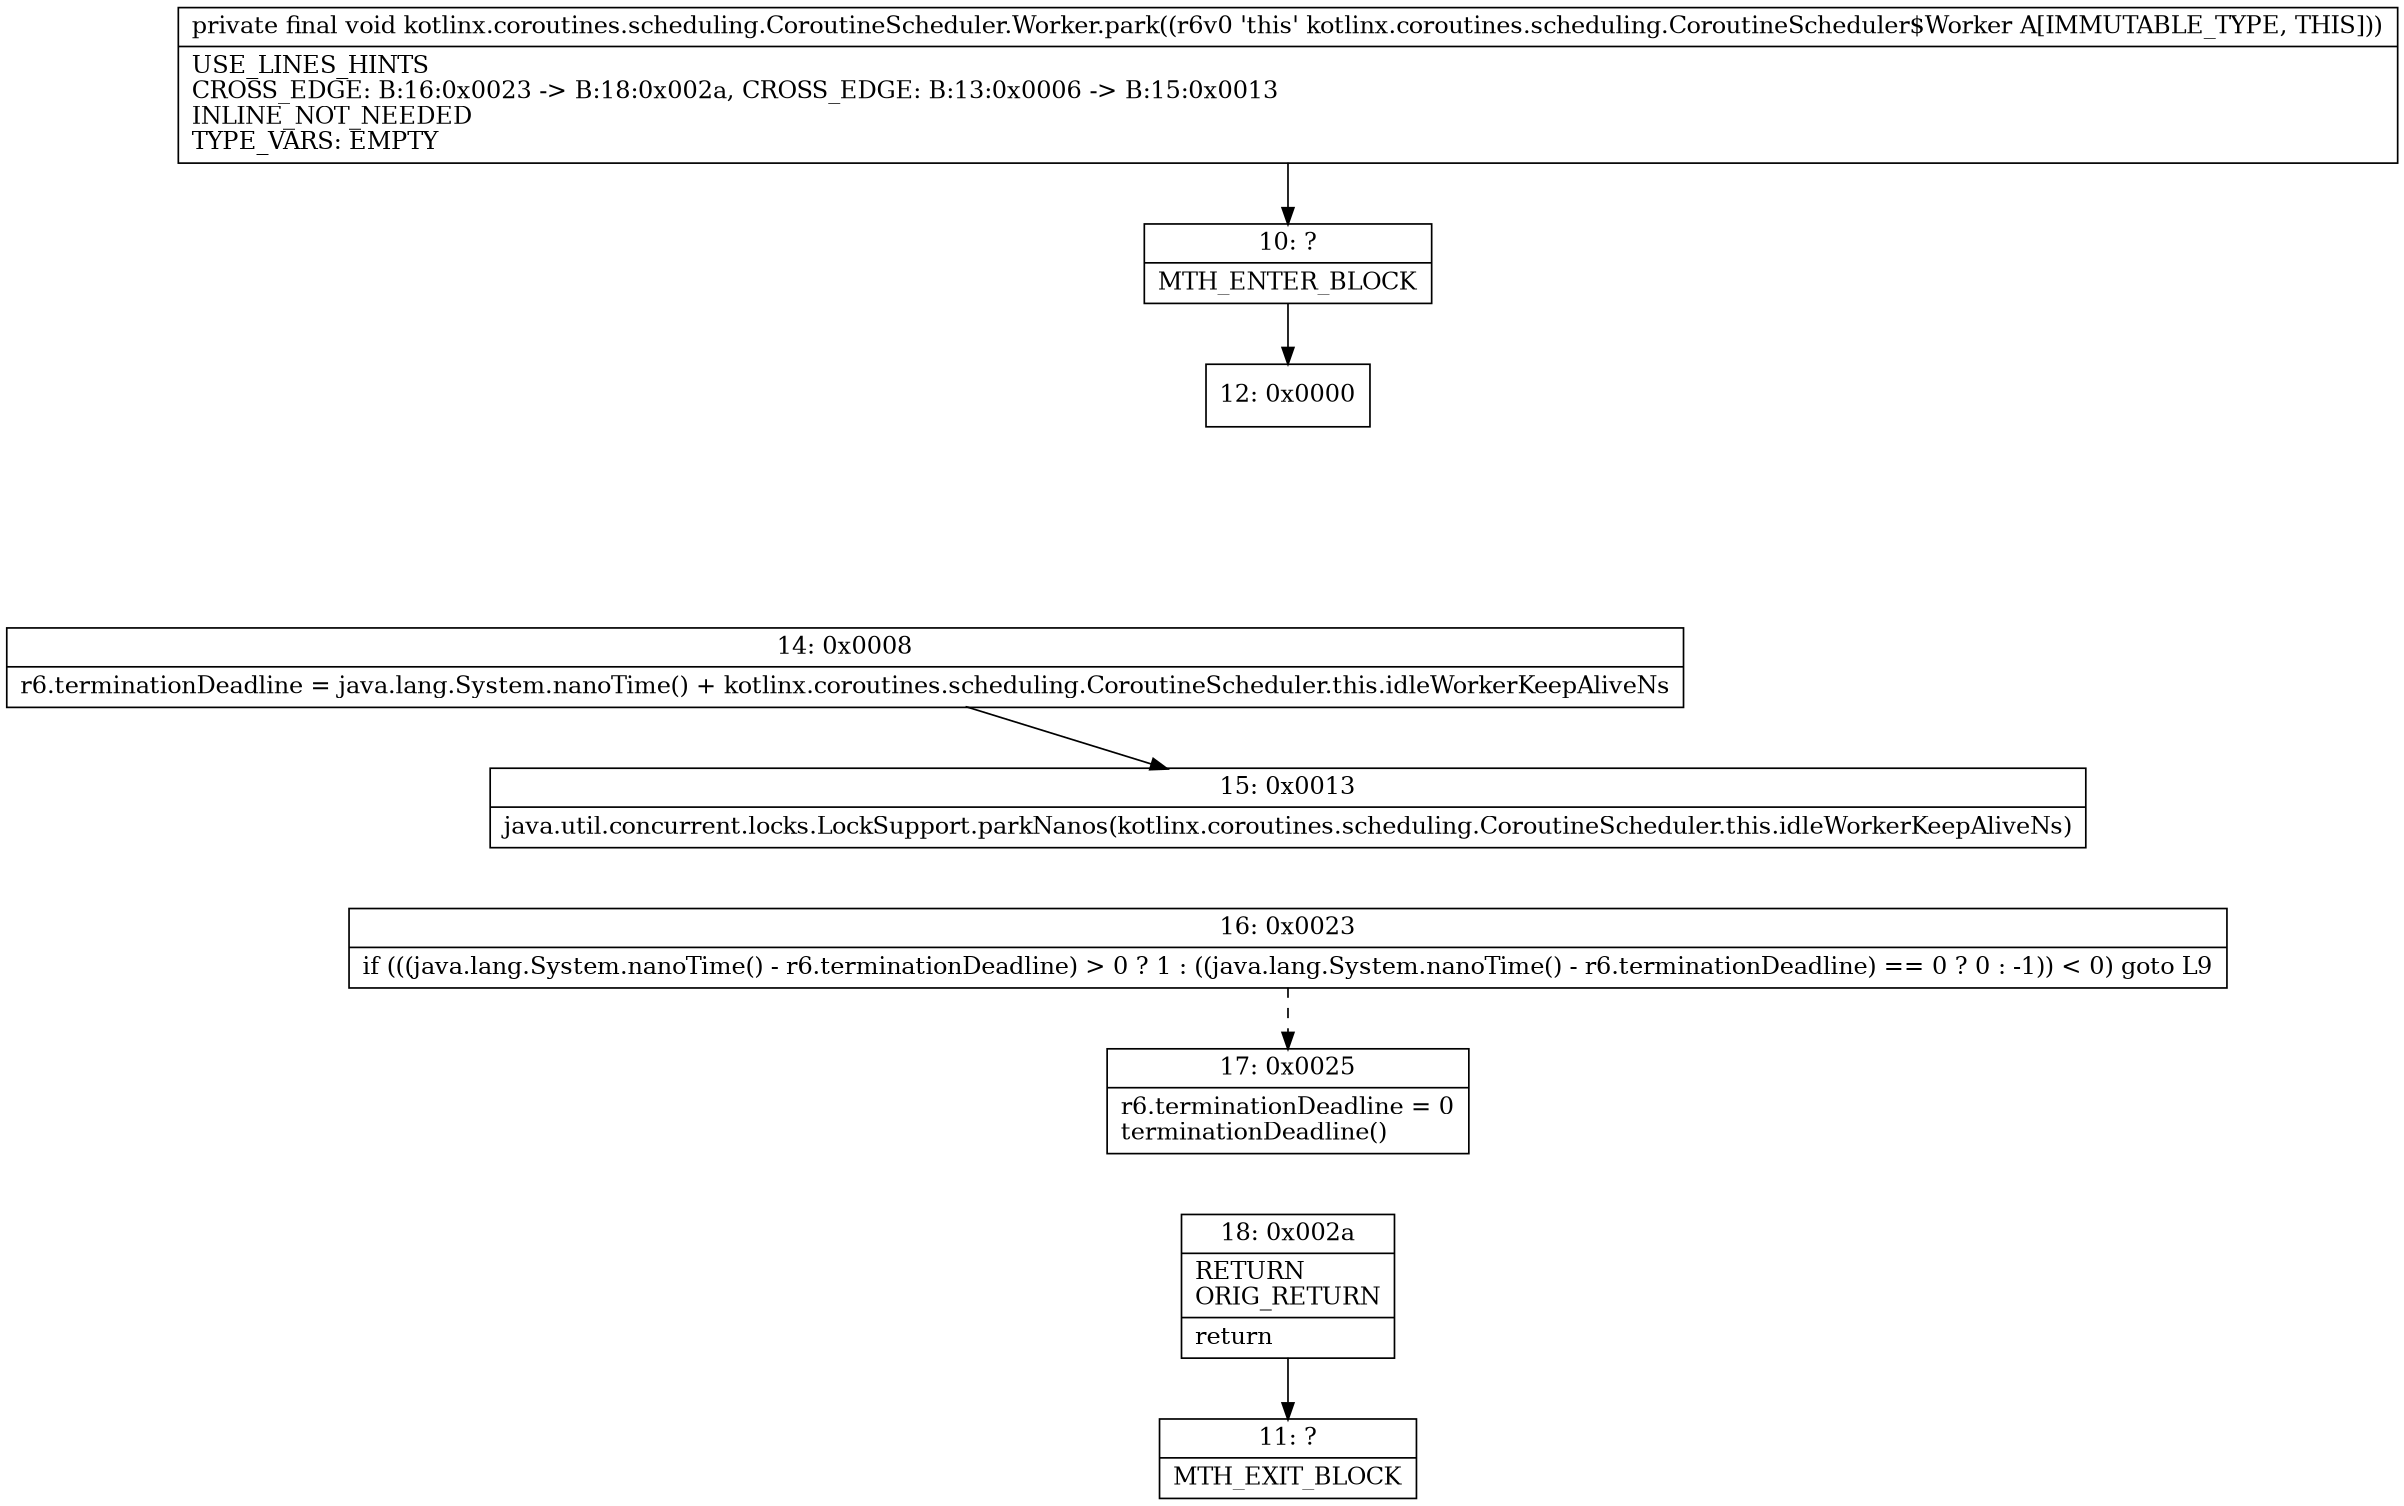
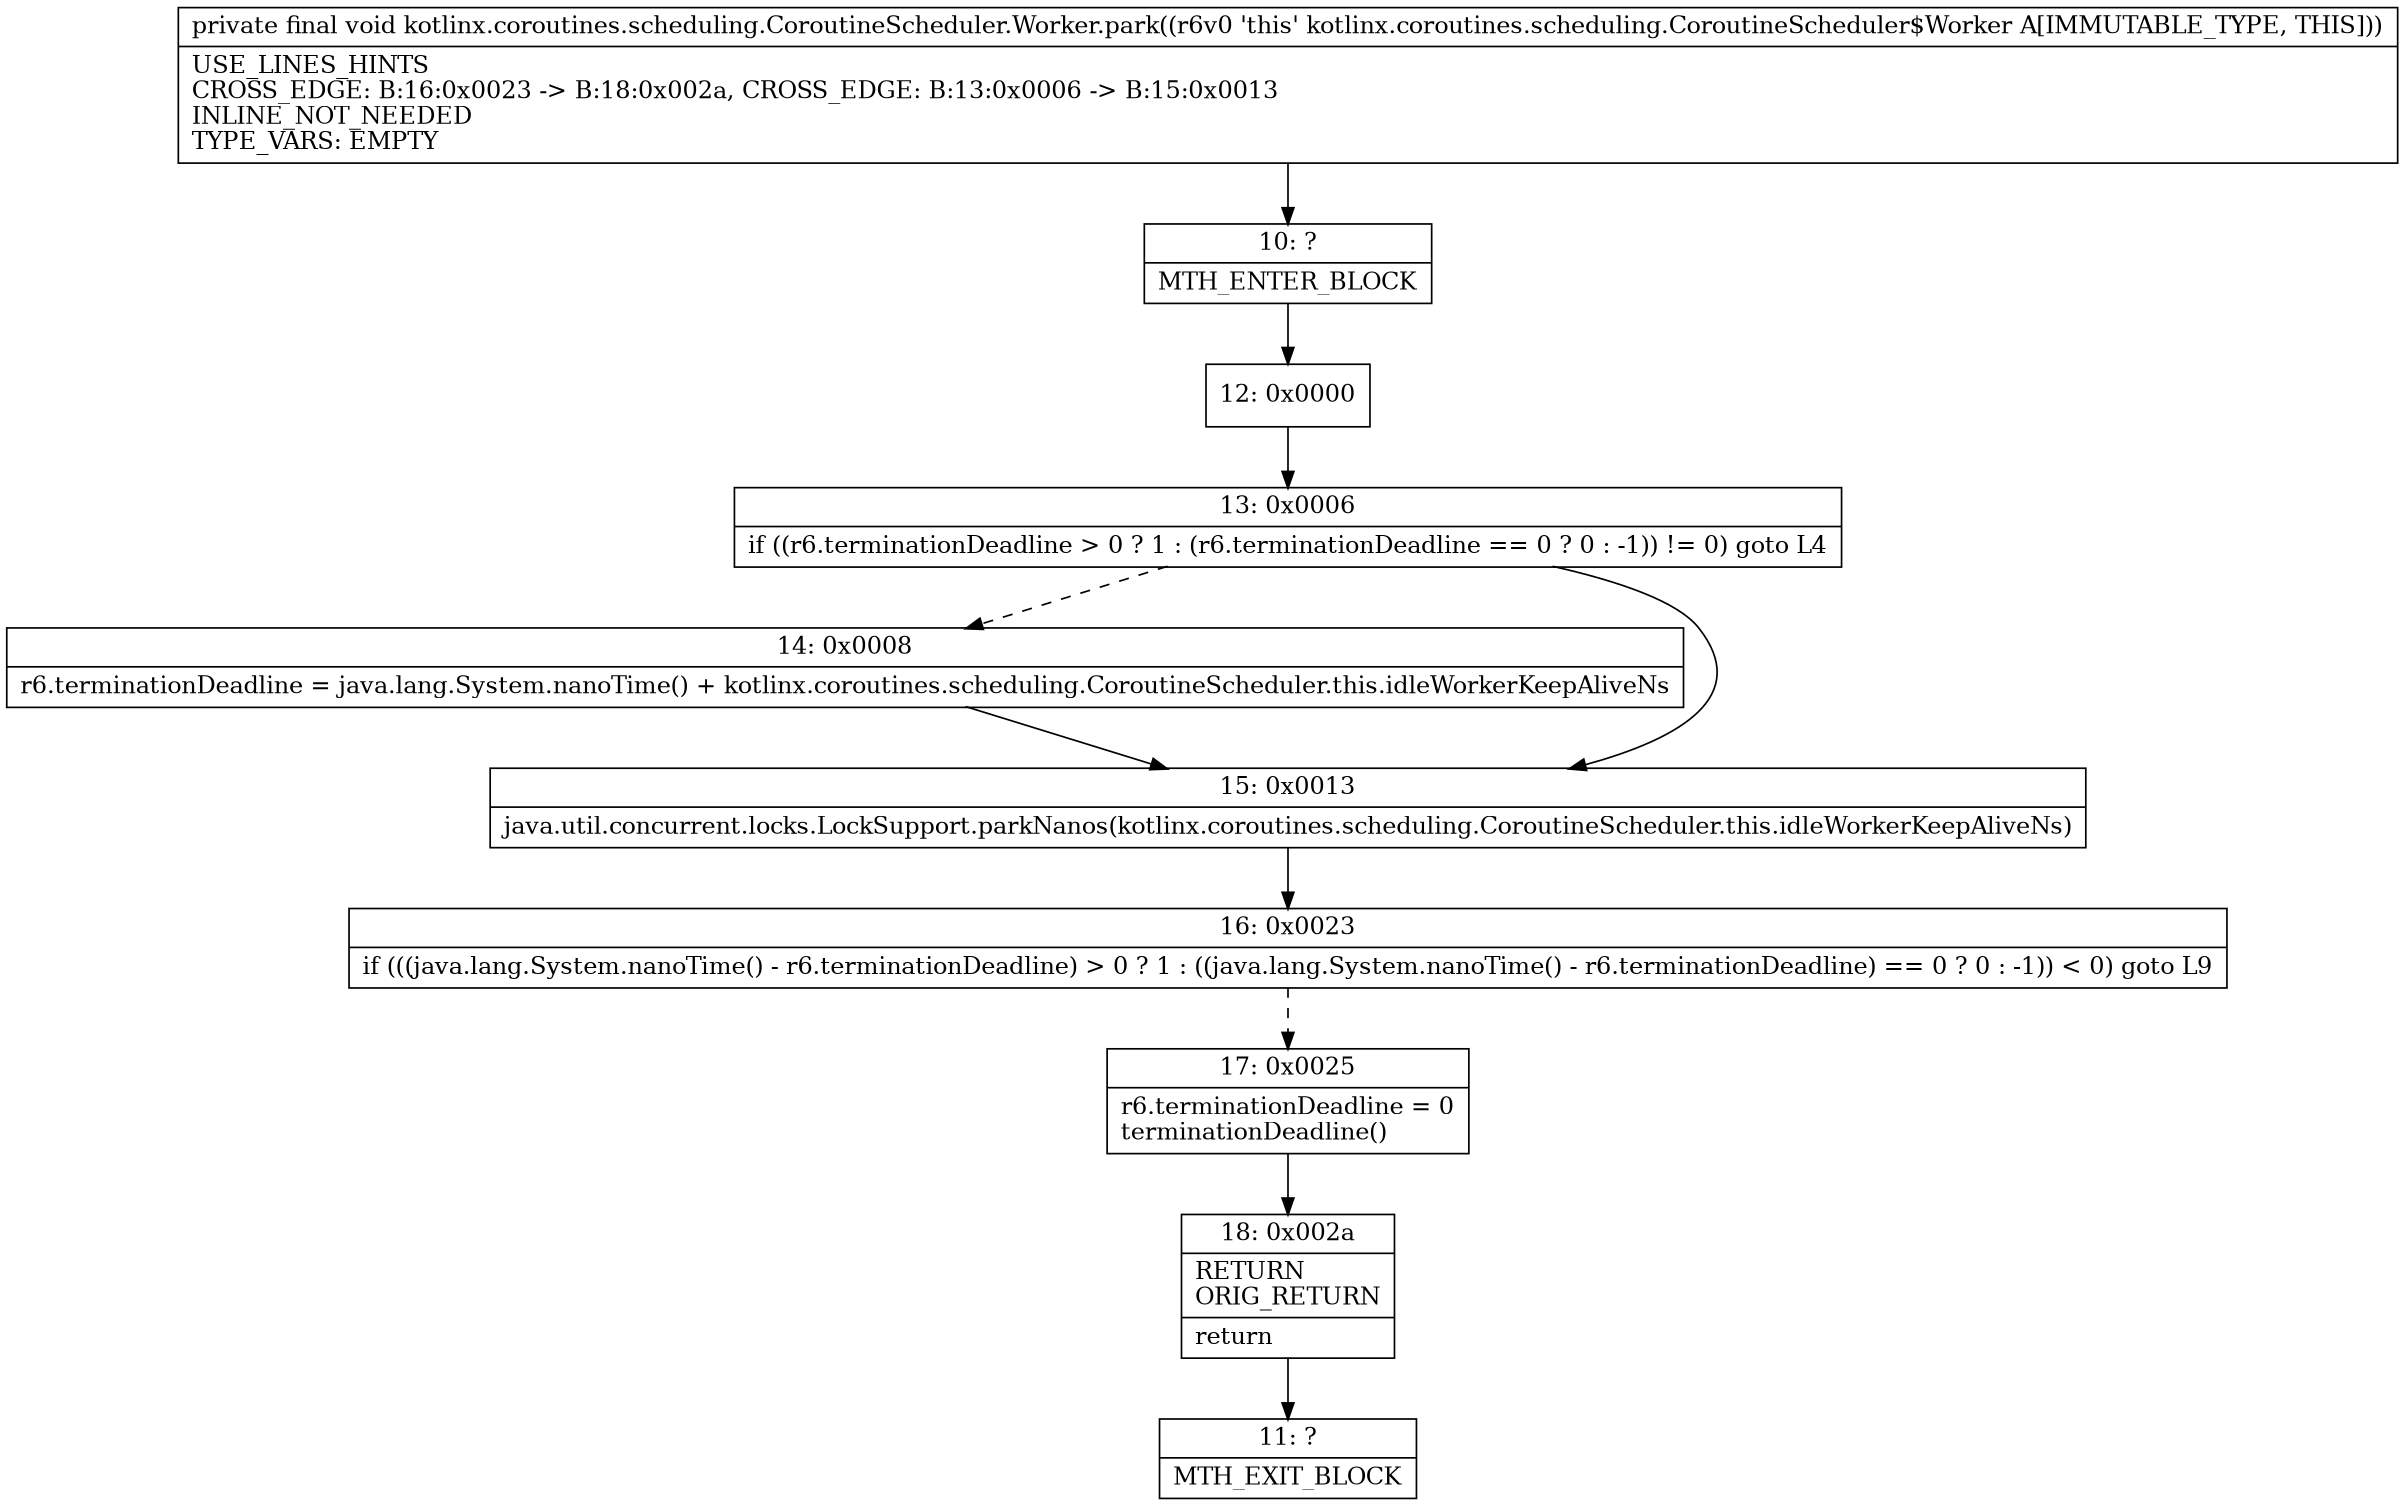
node "13: 0x0006": added
edge "15: 0x0013" -> "16: 0x0023": added
edge "17: 0x0025" -> "18: 0x002a": added
